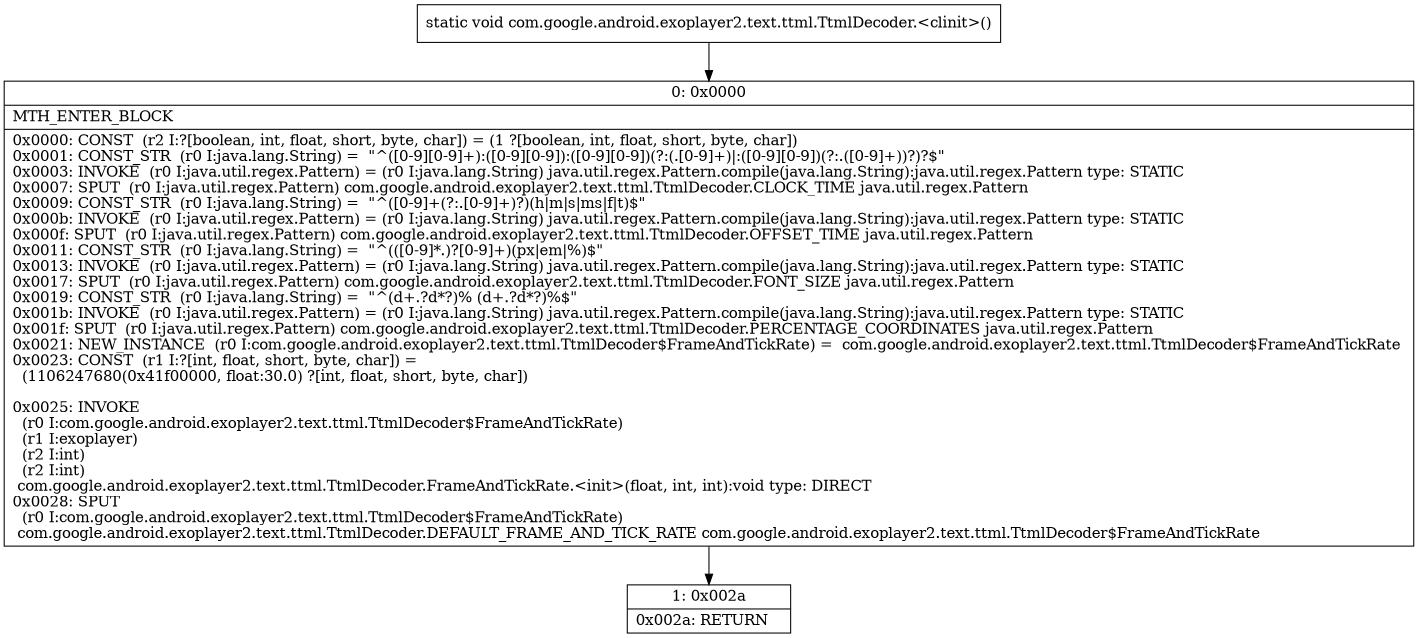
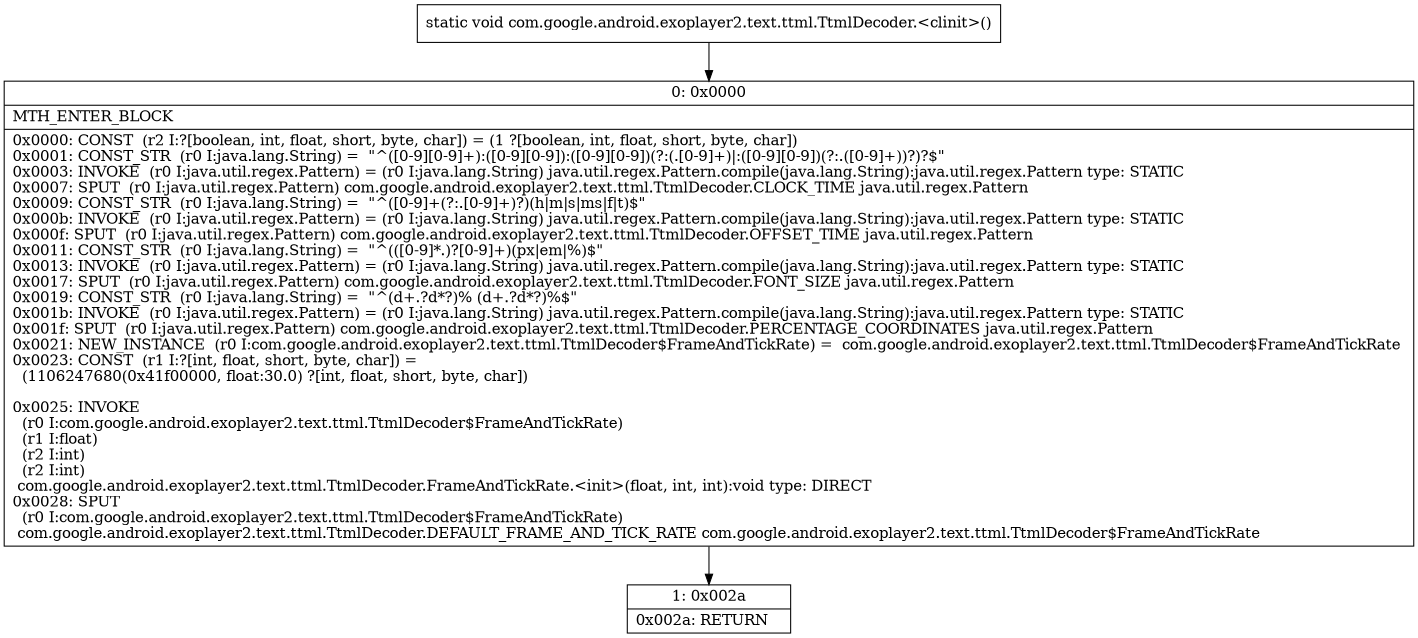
node "0: 0x0000": text "(r1 I:exoplayer)" -> "(r1 I:float)"
